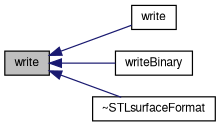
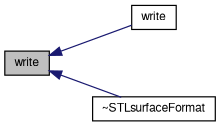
node "writeBinary": removed
